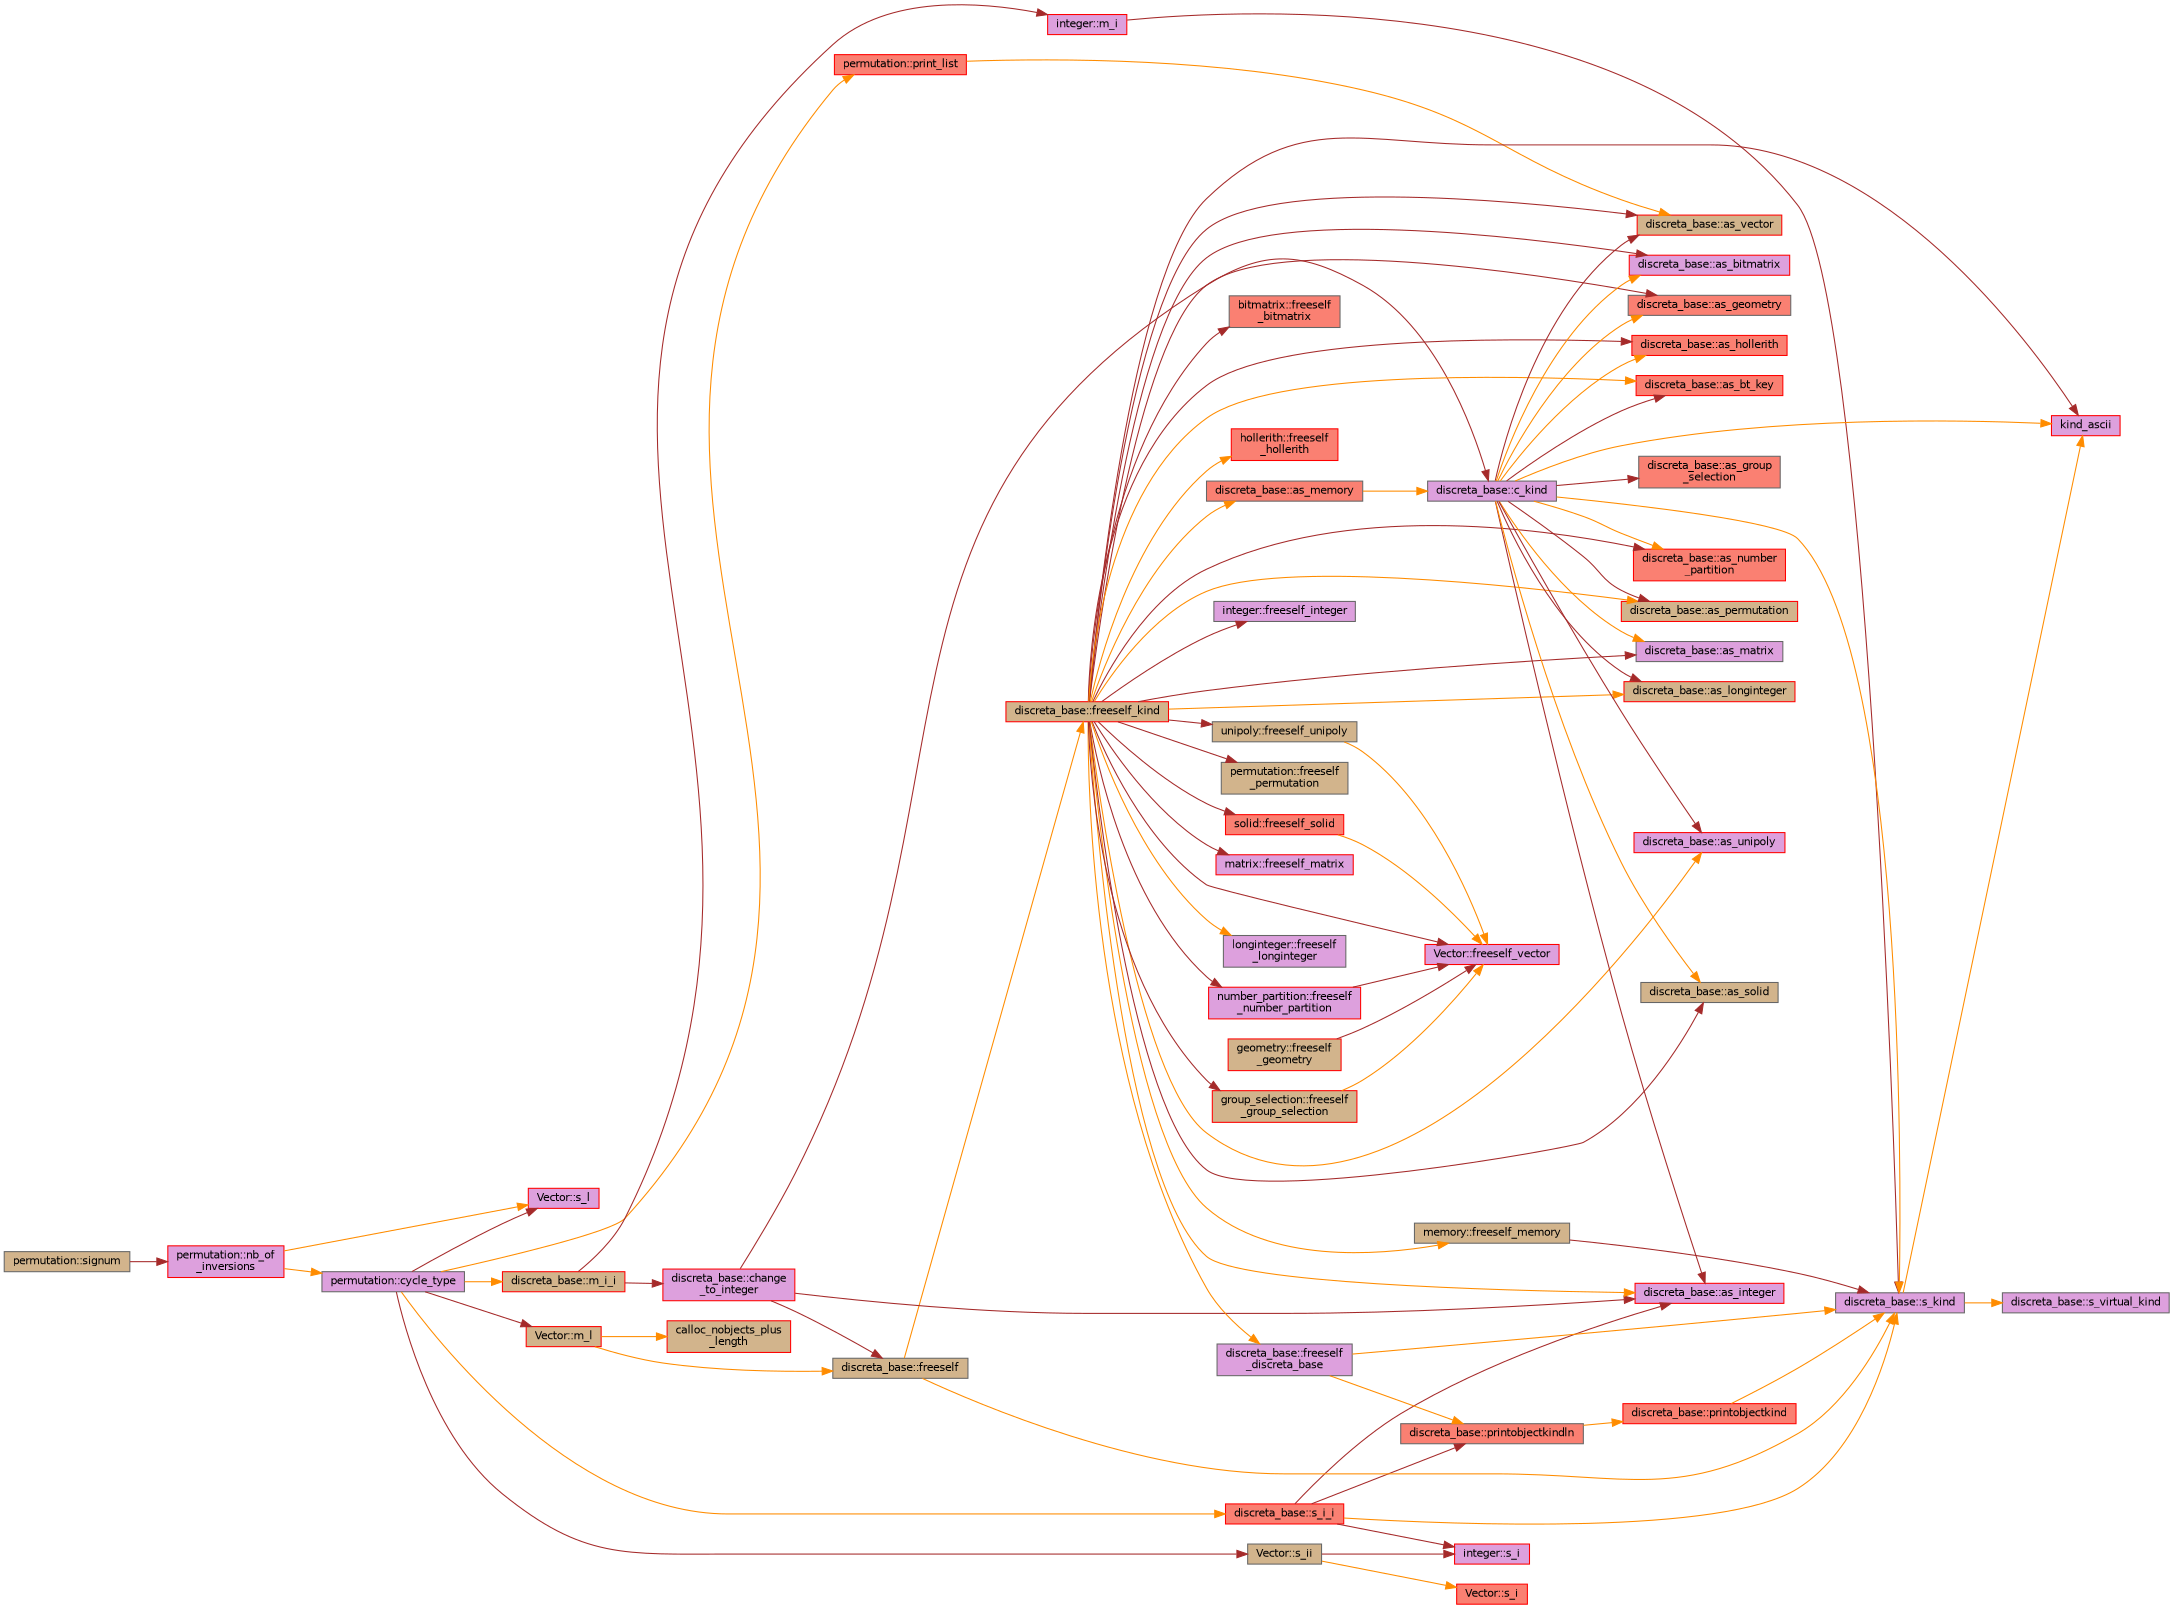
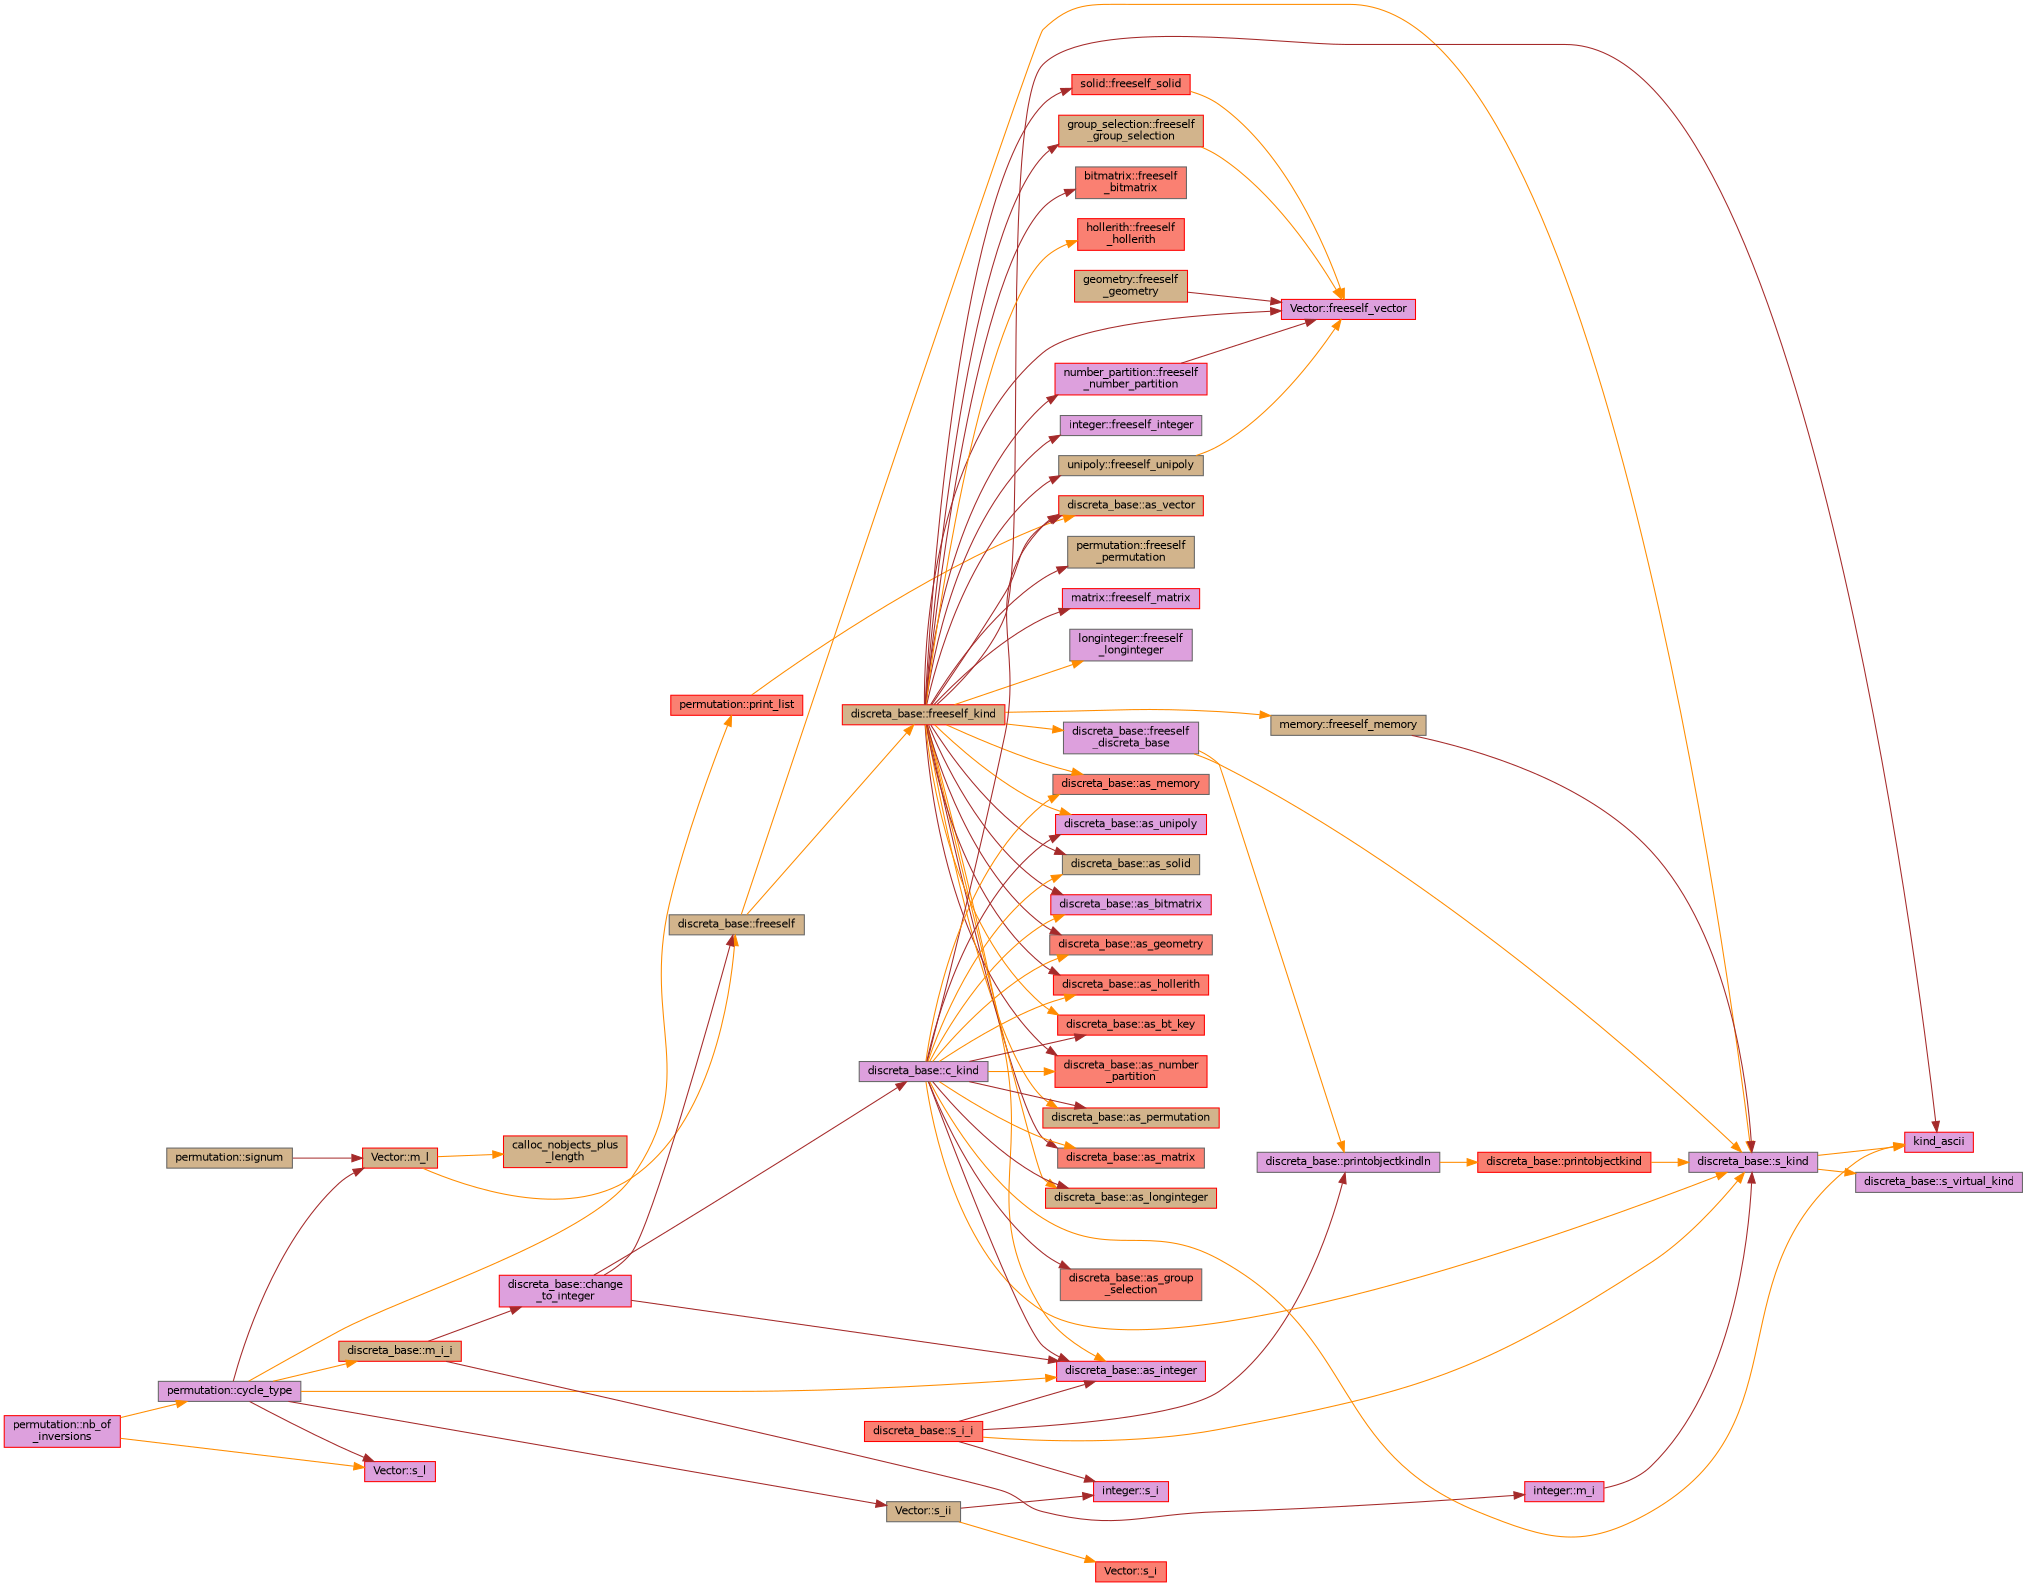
edge "discreta_base::as_memory" -> "discreta_base::c_kind": reversed
node "discreta_base::as_matrix": fillcolor plum -> salmon
edge "permutation::signum" -> "permutation::nb_of _inversions": now "permutation::signum" -> "Vector::m_l"
node "discreta_base::printobjectkindln": fillcolor salmon -> plum
edge "permutation::cycle_type" -> "discreta_base::s_i_i": now "permutation::cycle_type" -> "discreta_base::as_integer"
